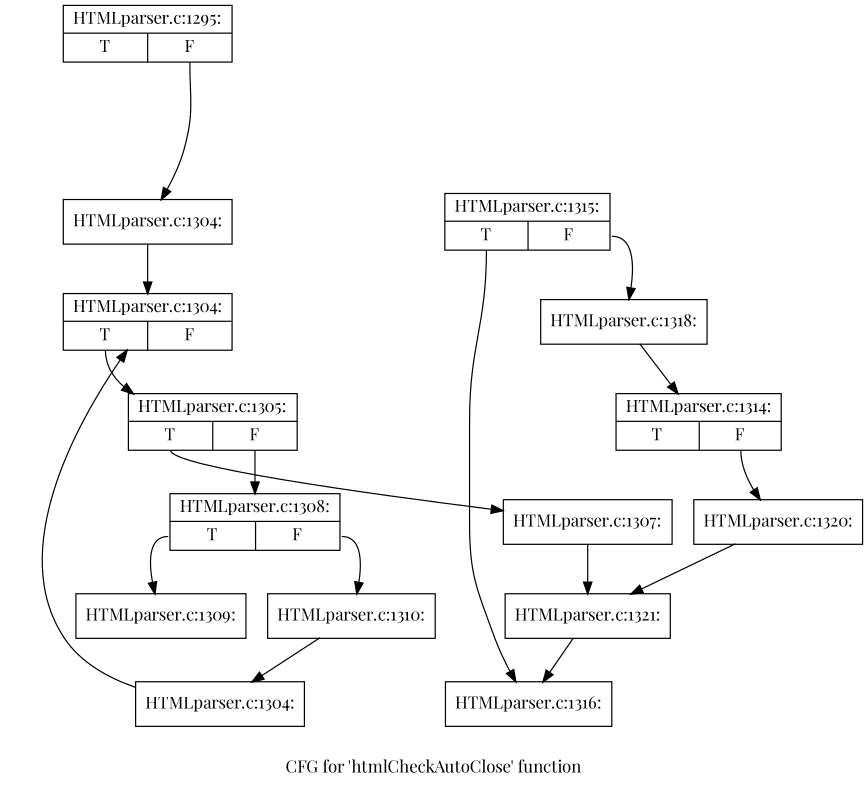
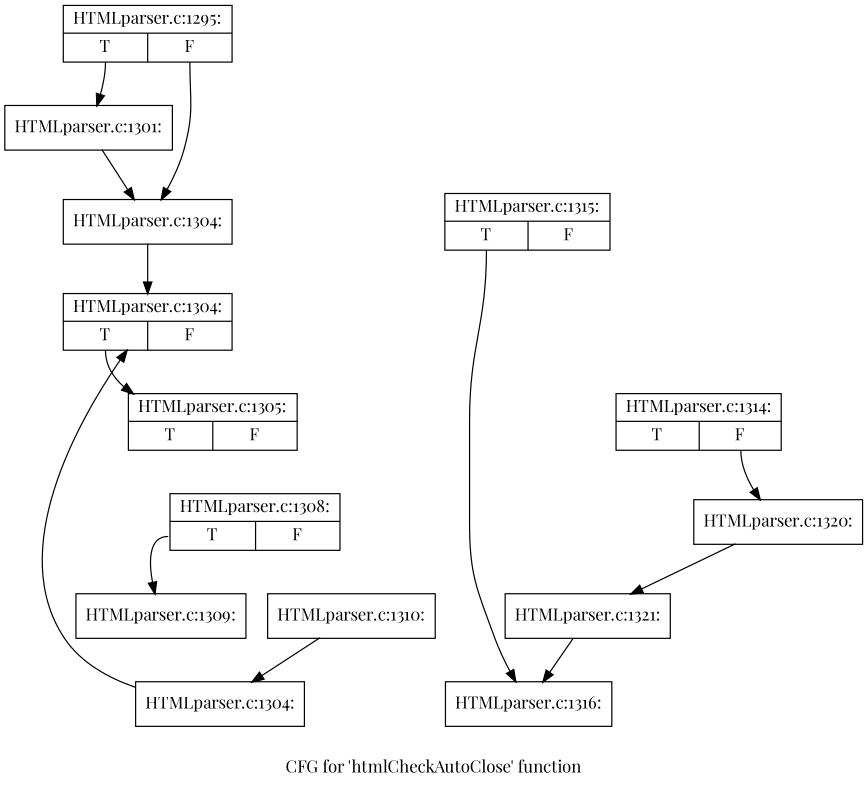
node "HTMLparser.c:1301:": added
node "HTMLparser.c:1318:": removed
edge "HTMLparser.c:1305:" -> "HTMLparser.c:1308:": removed
node "HTMLparser.c:1307:": removed
edge "HTMLparser.c:1308:" -> "HTMLparser.c:1310:": removed
